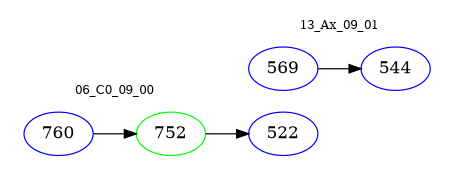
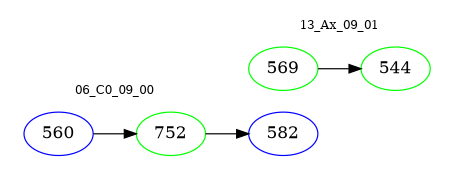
node "569": color blue -> green
node "544": color blue -> green
node "760": label "760" -> "560"
node "522": label "522" -> "582"
